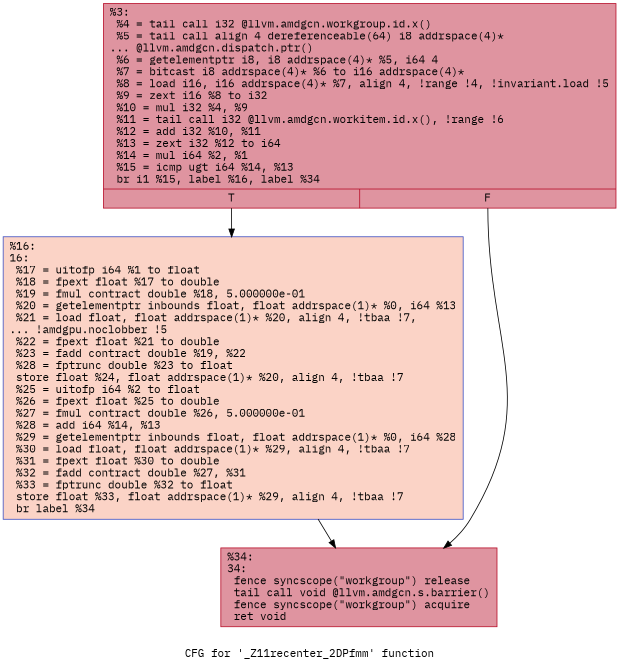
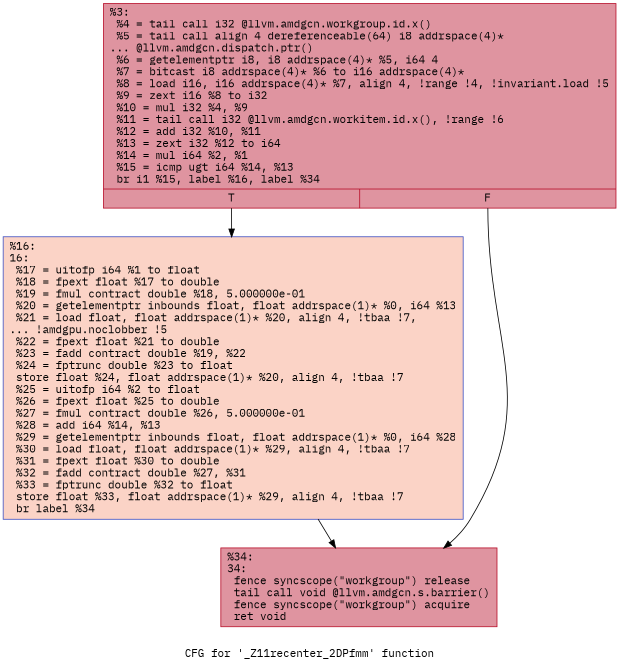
node "%16:": text "%28 = fptrunc double %23 to float" -> "%24 = fptrunc double %23 to float"
